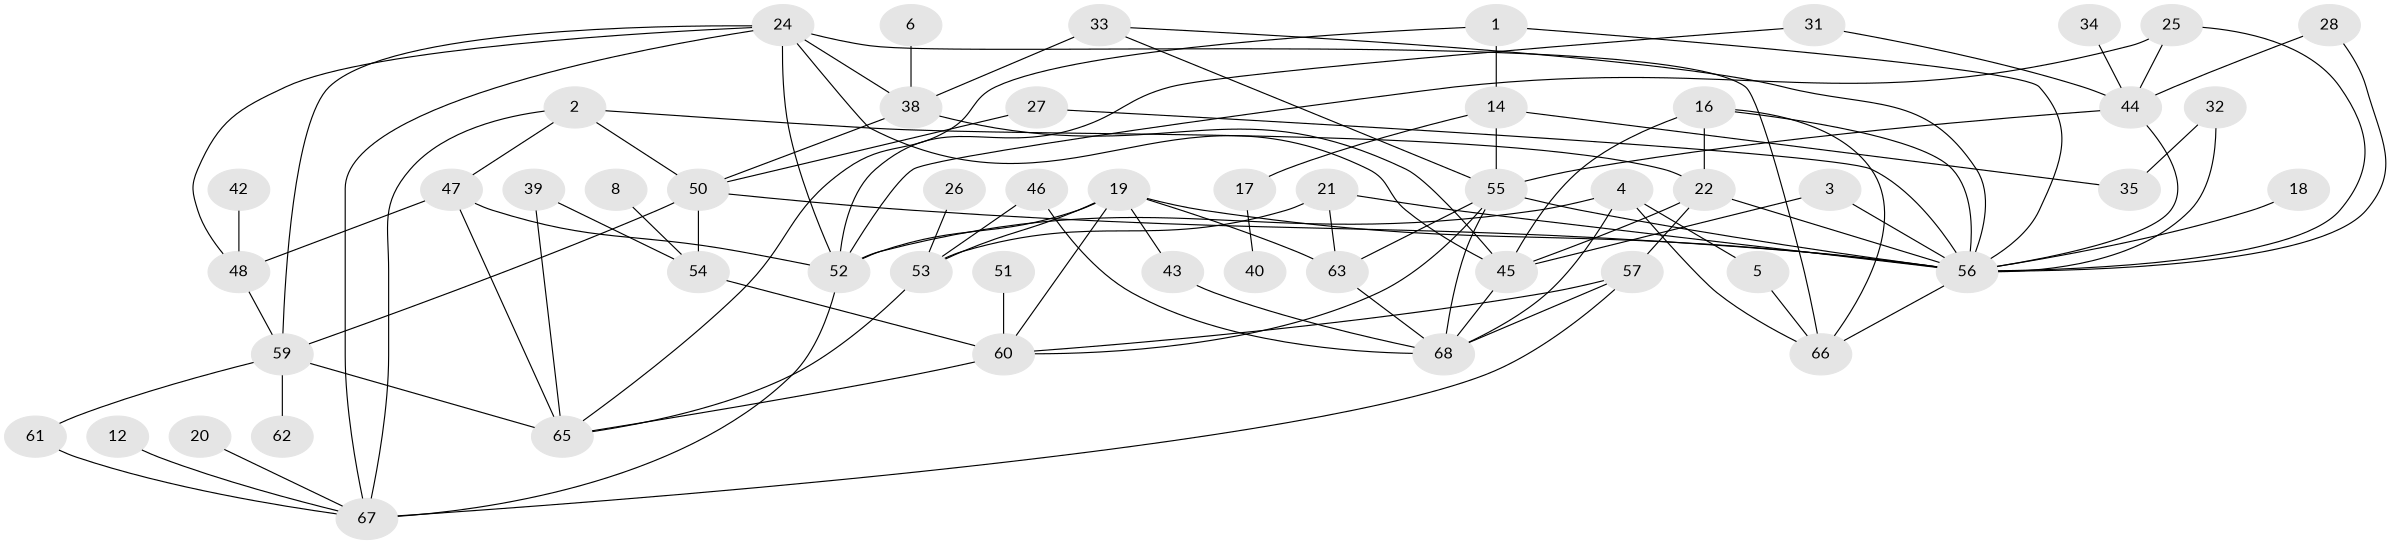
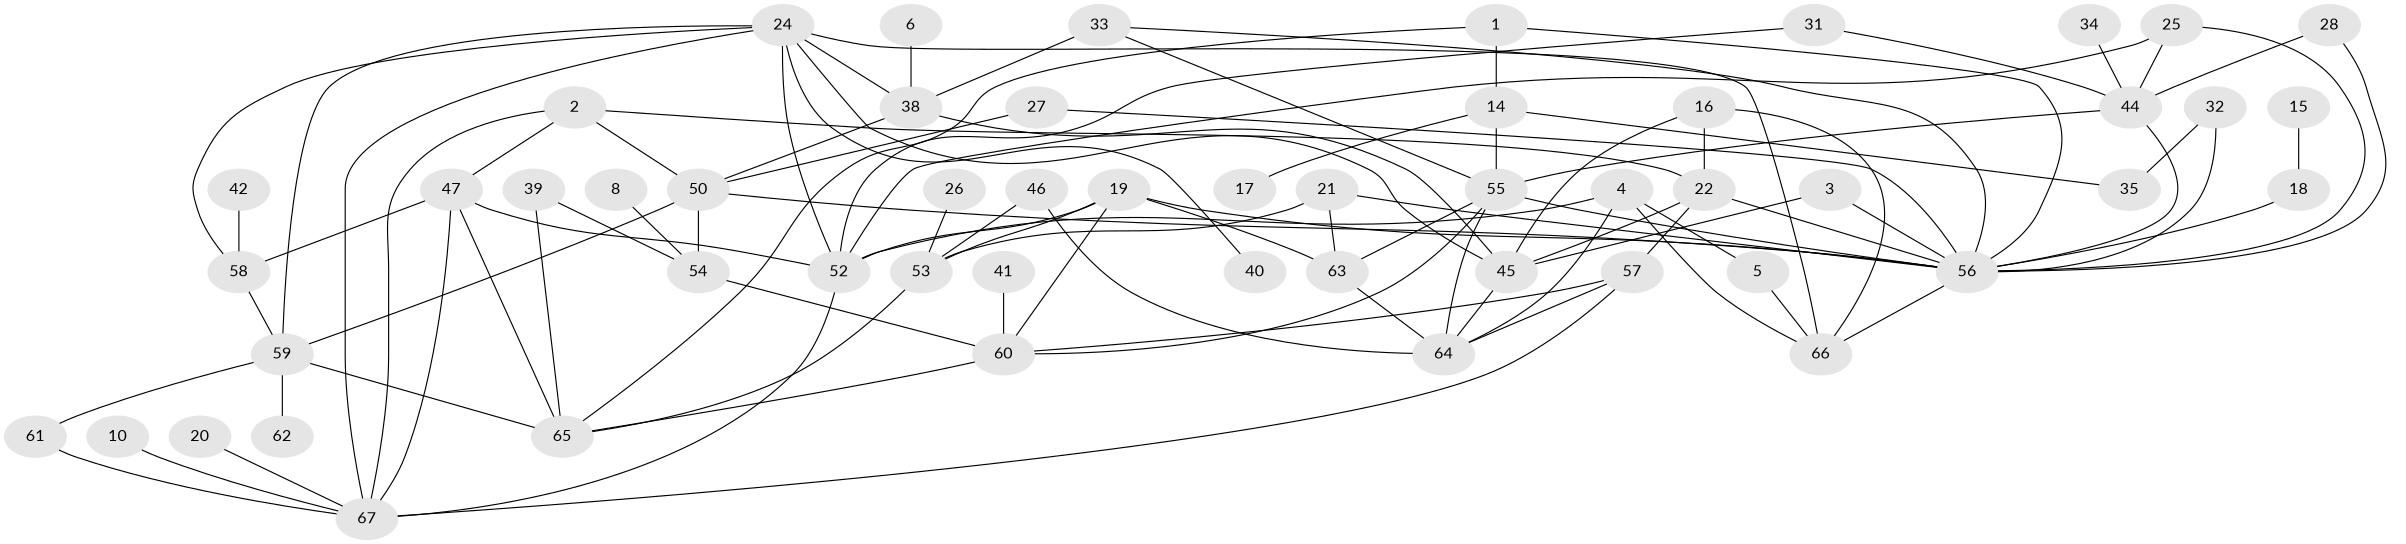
node "15": added
edge "16" -- "56": removed
edge "17" -- "40": now "24" -- "40"
node "48": label "48" -> "58"
node "51": label "51" -> "41"
node "43": removed
node "68": label "68" -> "64"
edge "47" -- "67": added
node "12": label "12" -> "10"
